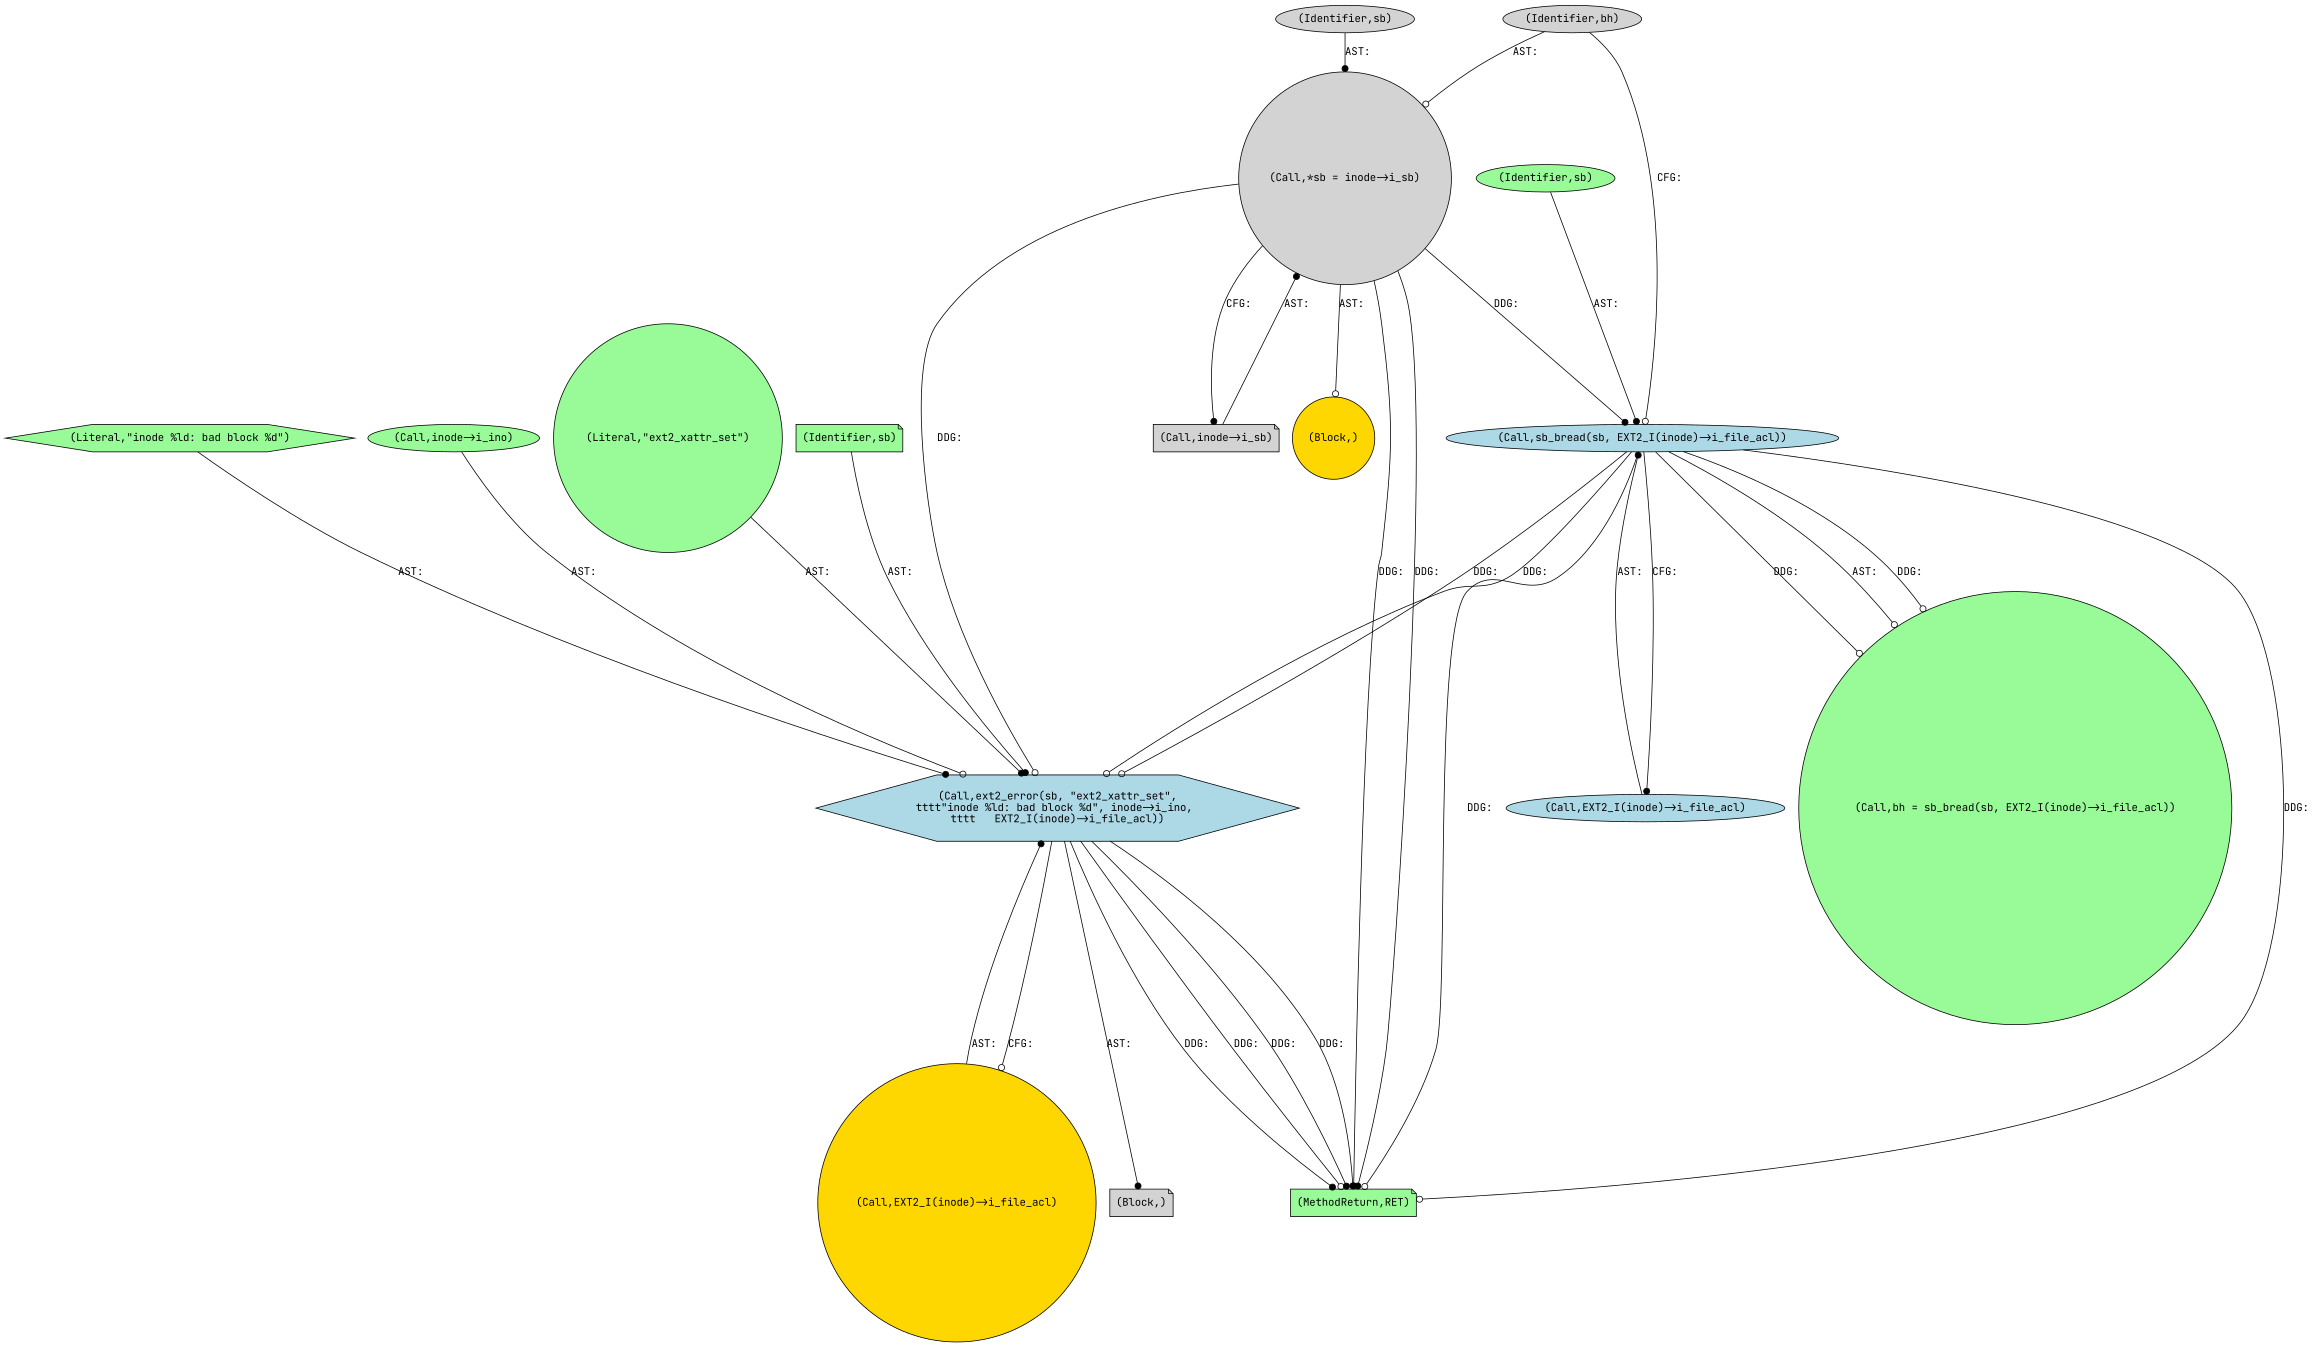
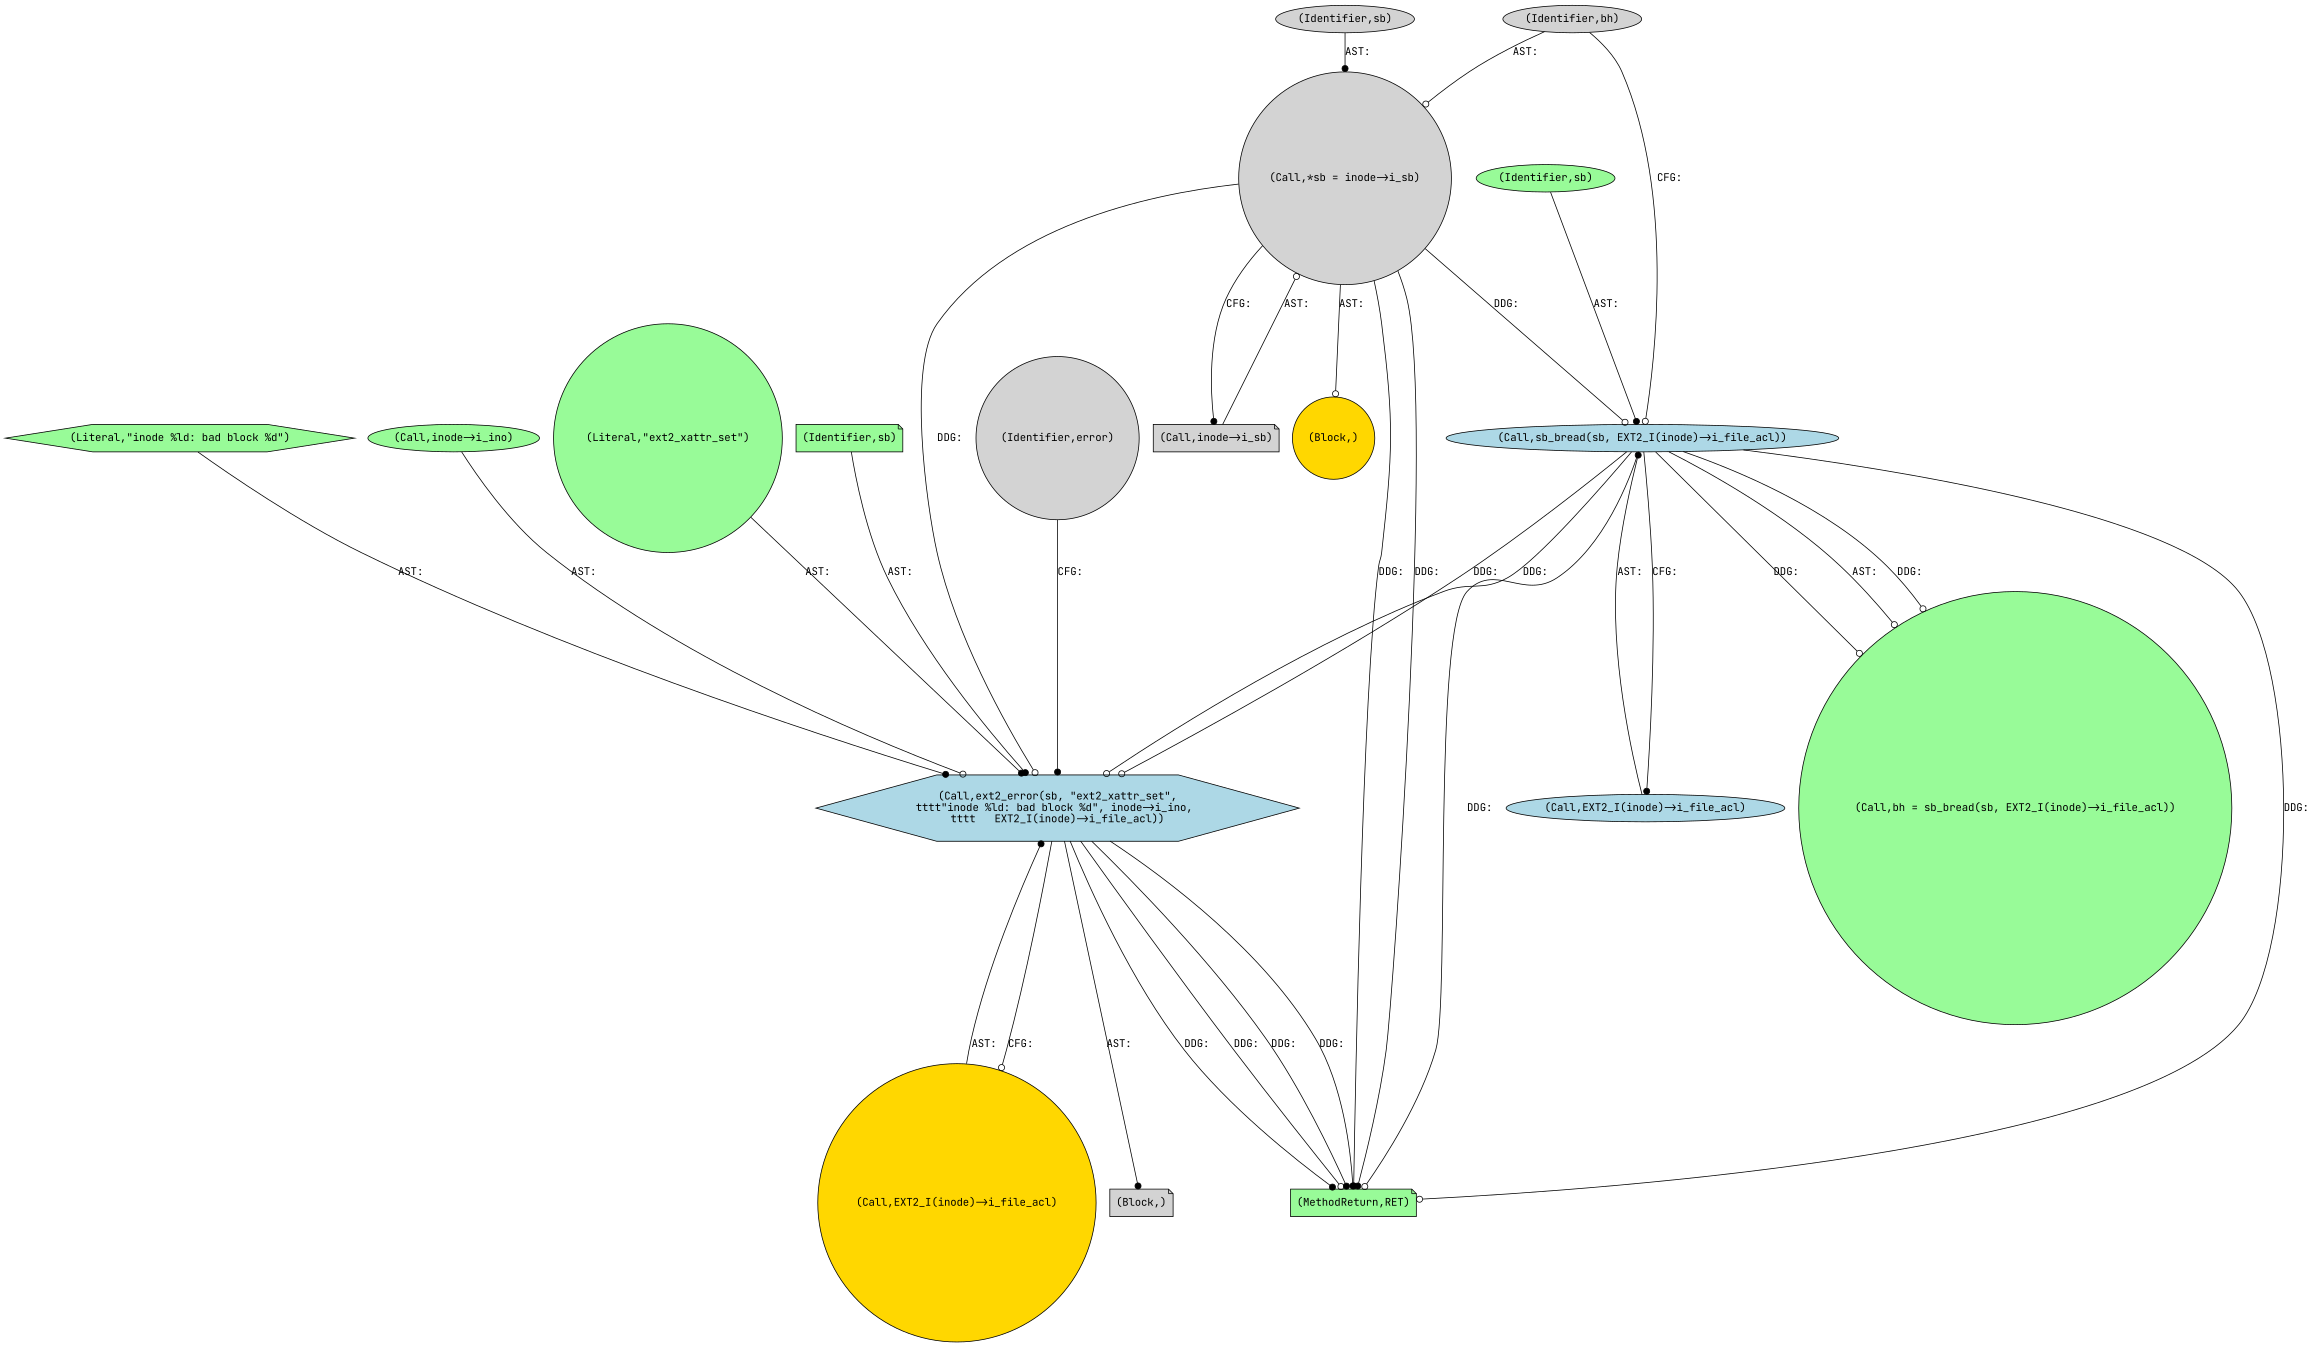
edge "(Call,*sb = inode->i_sb)" -> "(Call,sb_bread(sb, EXT2_I(inode)->i_file_acl))": arrowhead dot -> odot
edge "(Call,inode->i_sb)" -> "(Call,*sb = inode->i_sb)": arrowhead dot -> odot
node "(Identifier,error)": added
